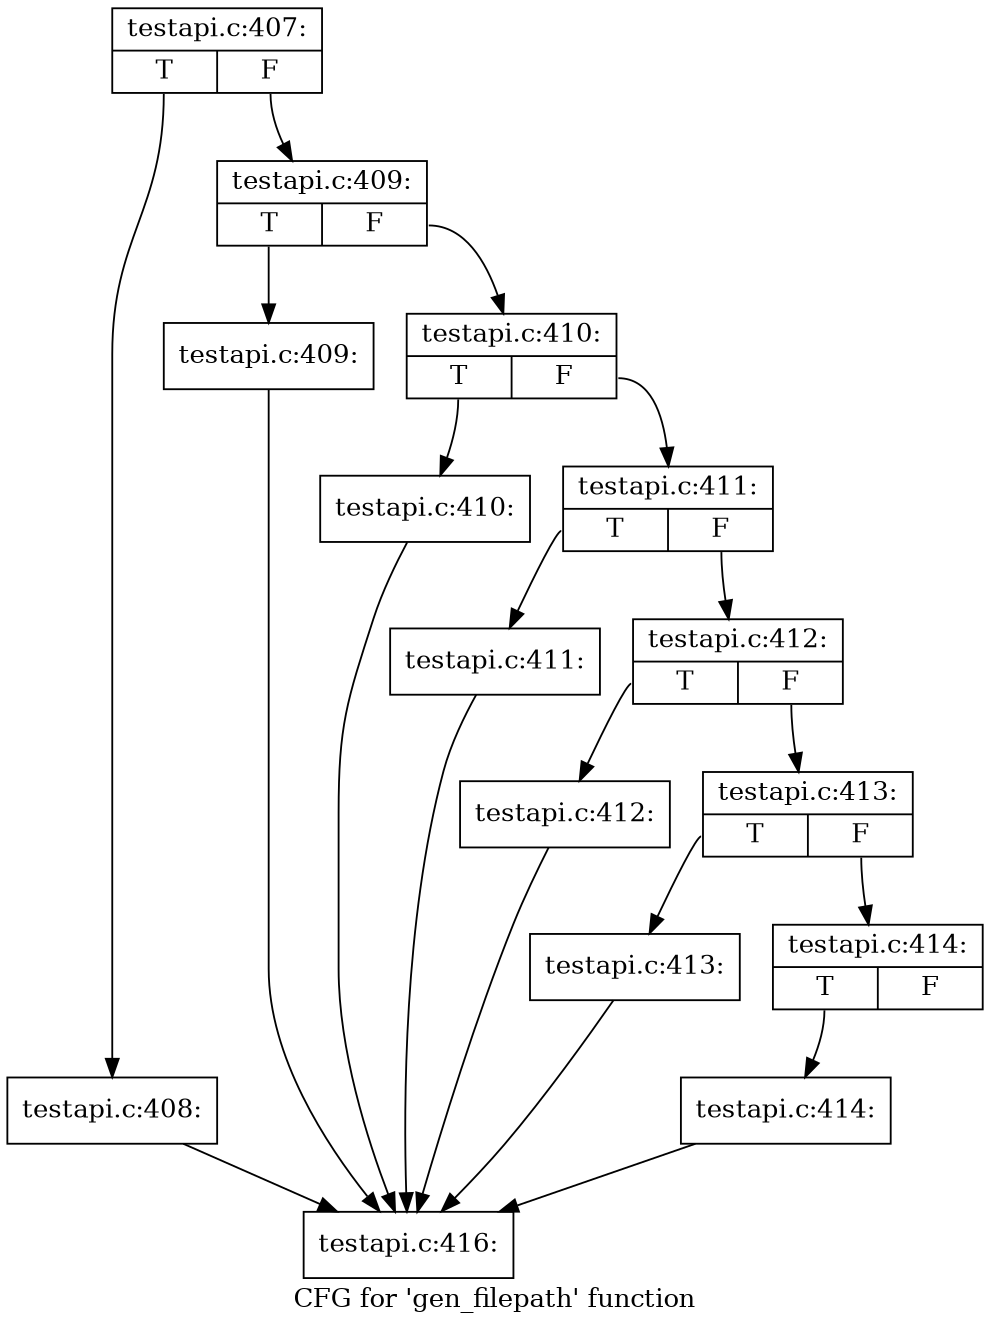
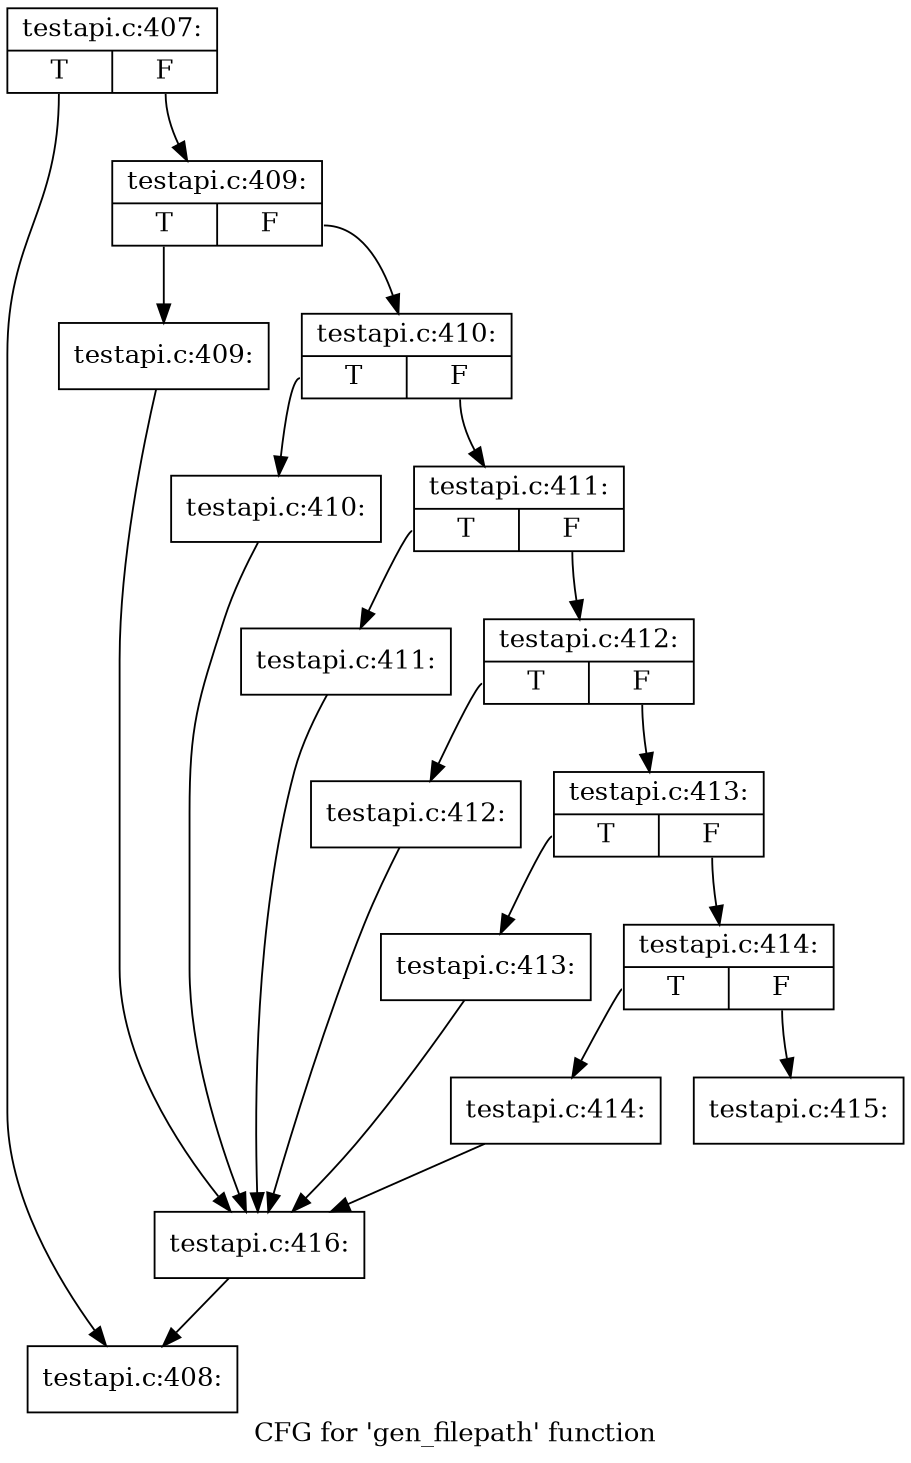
node "testapi.c:415:": added
edge "testapi.c:408:" -> "testapi.c:416:": reversed
